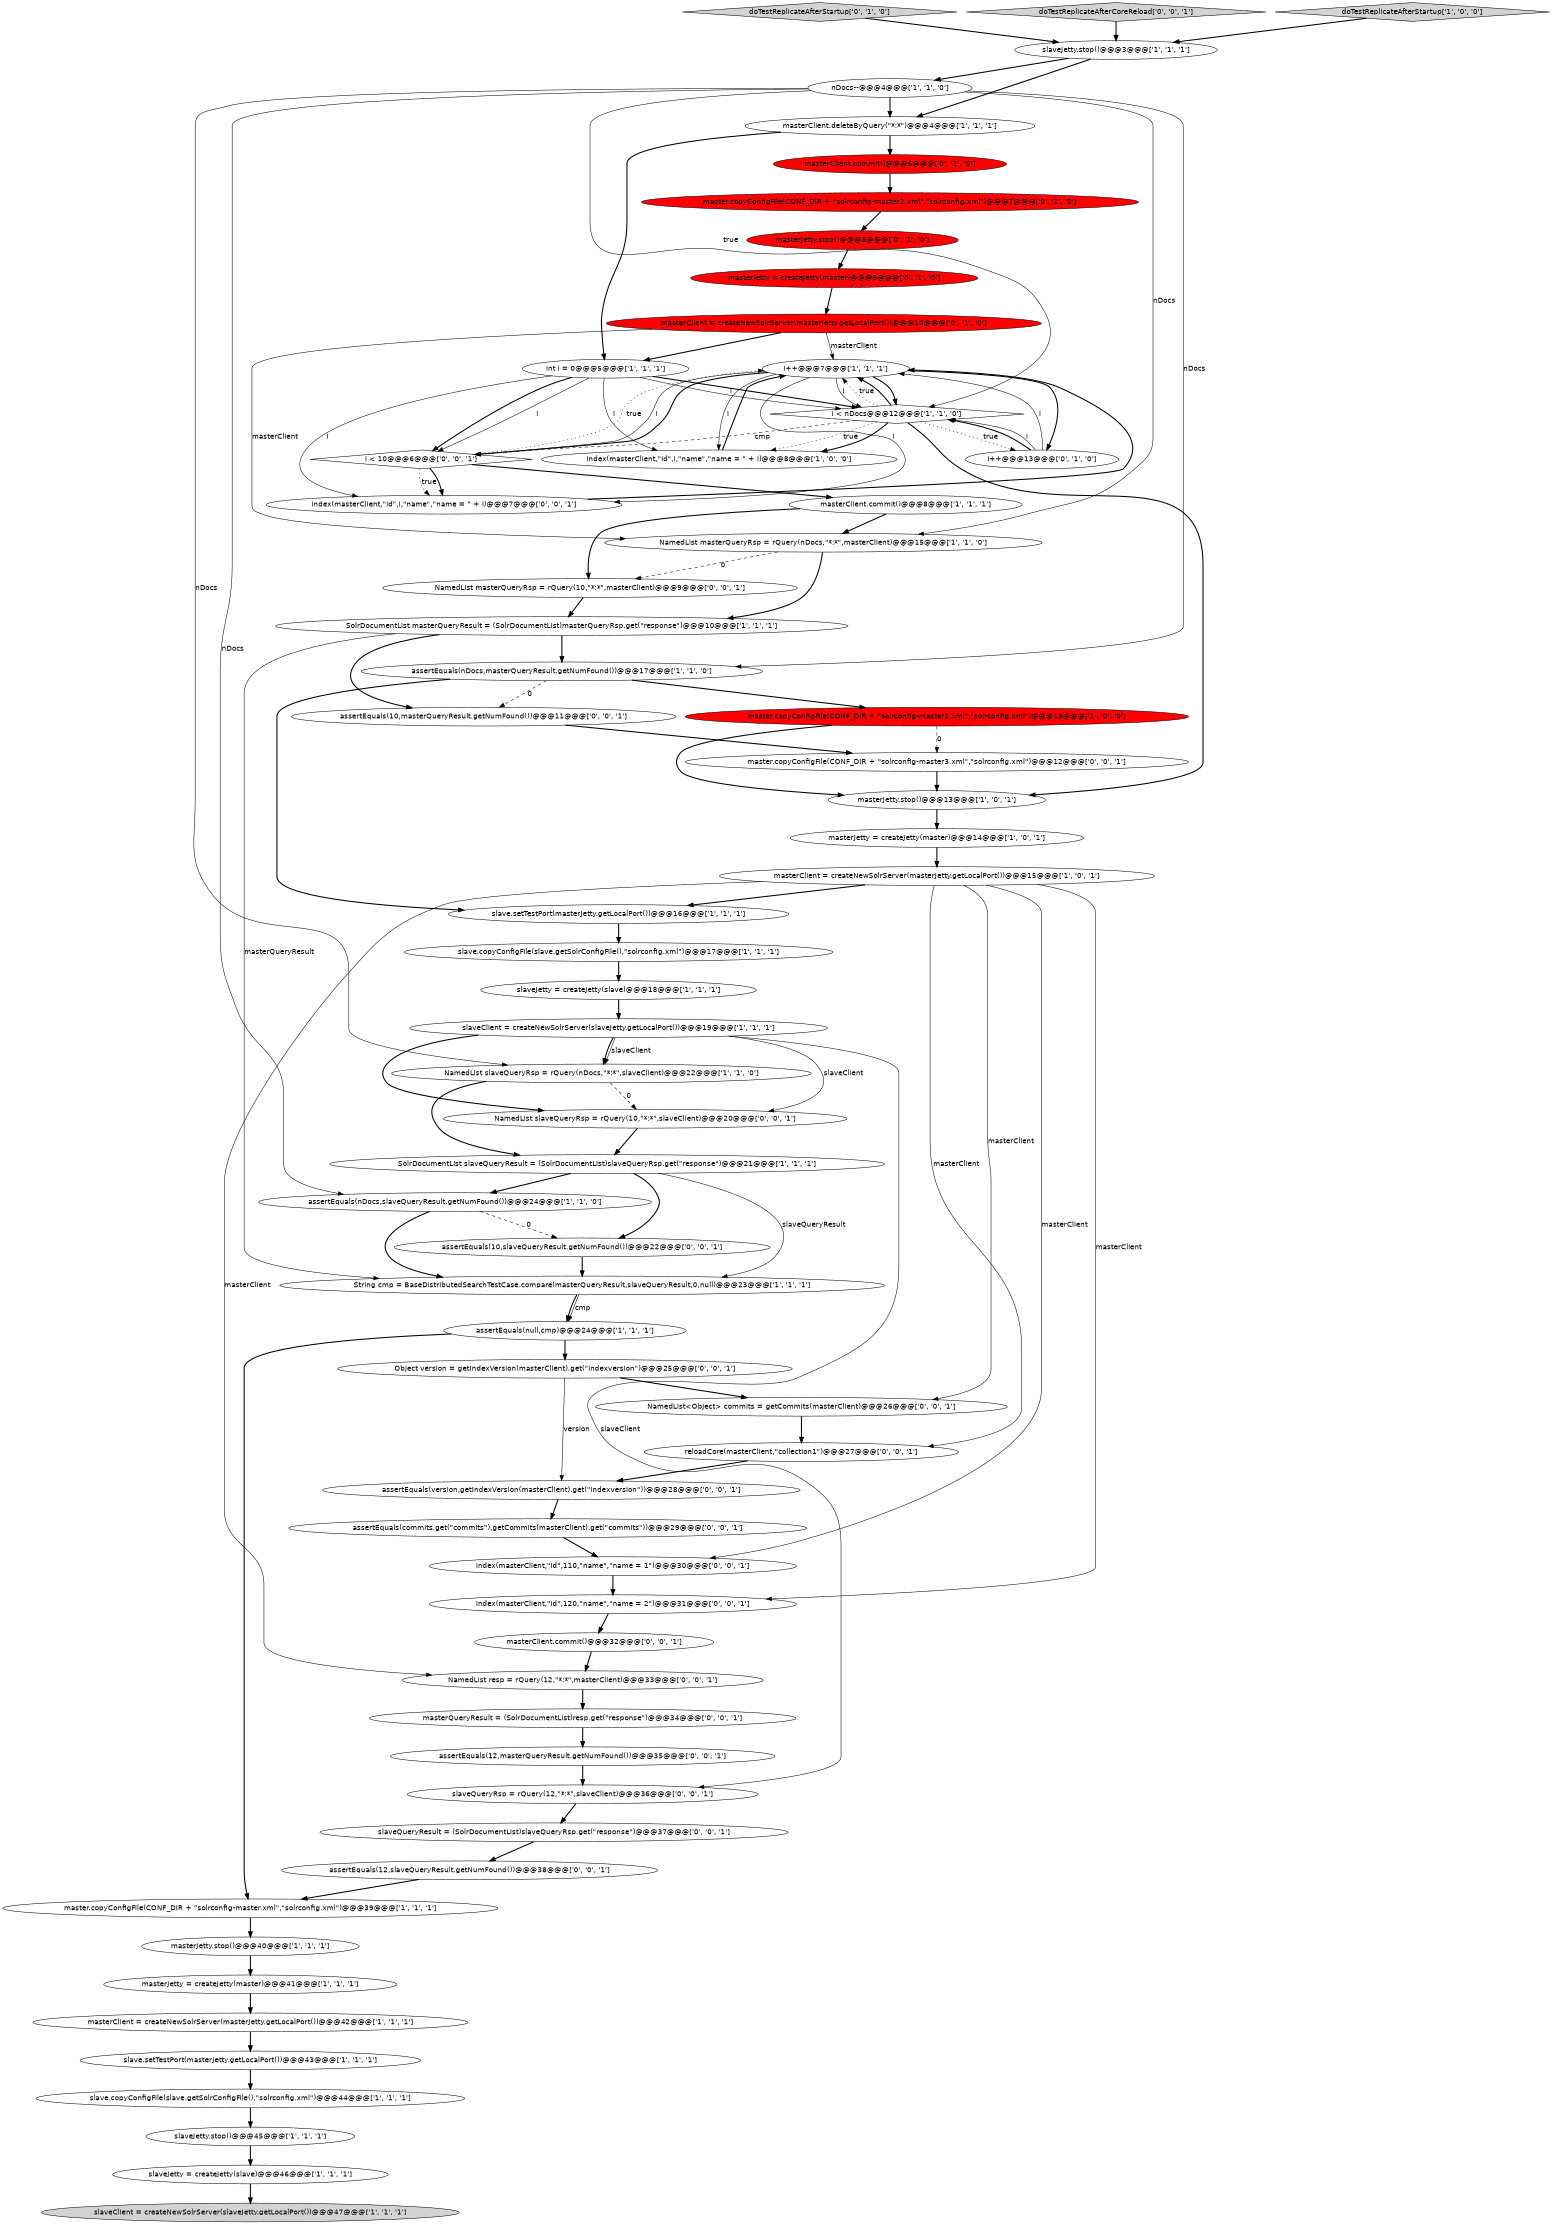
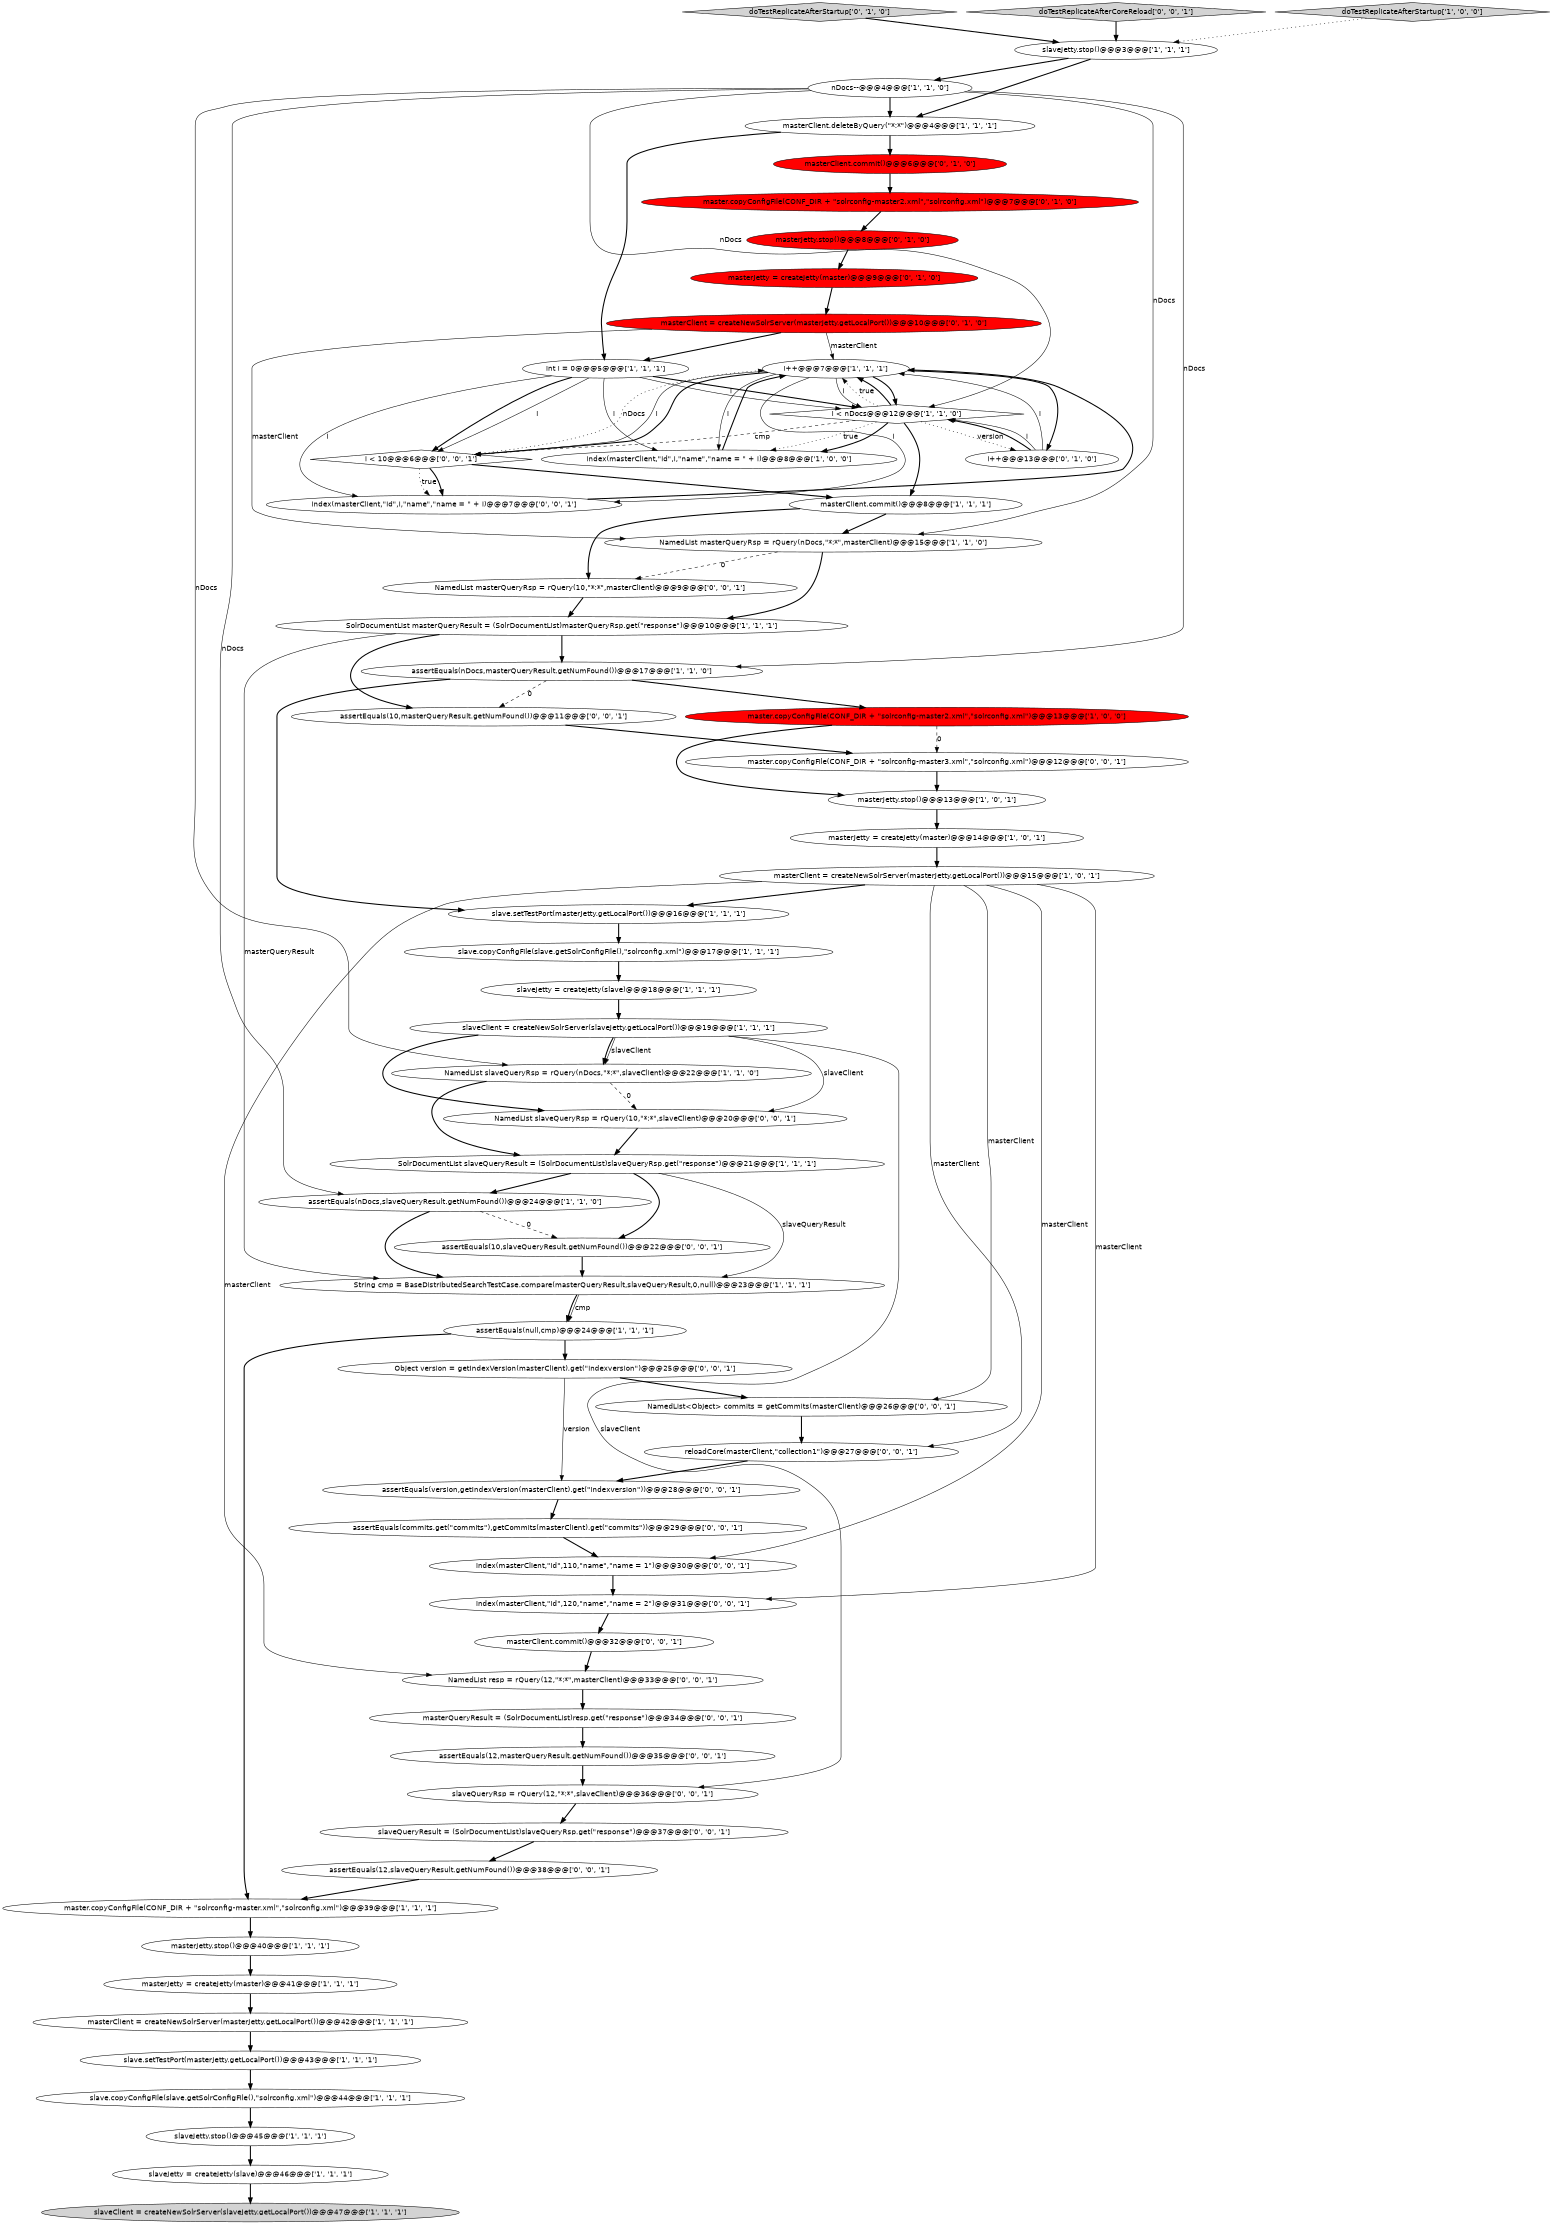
edge "doTestReplicateAfterStartup['1', '0', '0']" -> "slaveJetty.stop()@@@3@@@['1', '1', '1']": style bold -> dotted
edge "nDocs--@@@4@@@['1', '1', '0']" -> "i < nDocs@@@12@@@['1', '1', '0']": label "true" -> "nDocs"
edge "i < 10@@@6@@@['0', '0', '1']" -> "i++@@@7@@@['1', '1', '1']": label "true" -> "nDocs"
edge "i < nDocs@@@12@@@['1', '1', '0']" -> "i++@@@13@@@['0', '1', '0']": label "true" -> "version"
edge "i < nDocs@@@12@@@['1', '1', '0']" -> "masterJetty.stop()@@@13@@@['1', '0', '1']": now "i < nDocs@@@12@@@['1', '1', '0']" -> "masterClient.commit()@@@8@@@['1', '1', '1']"
